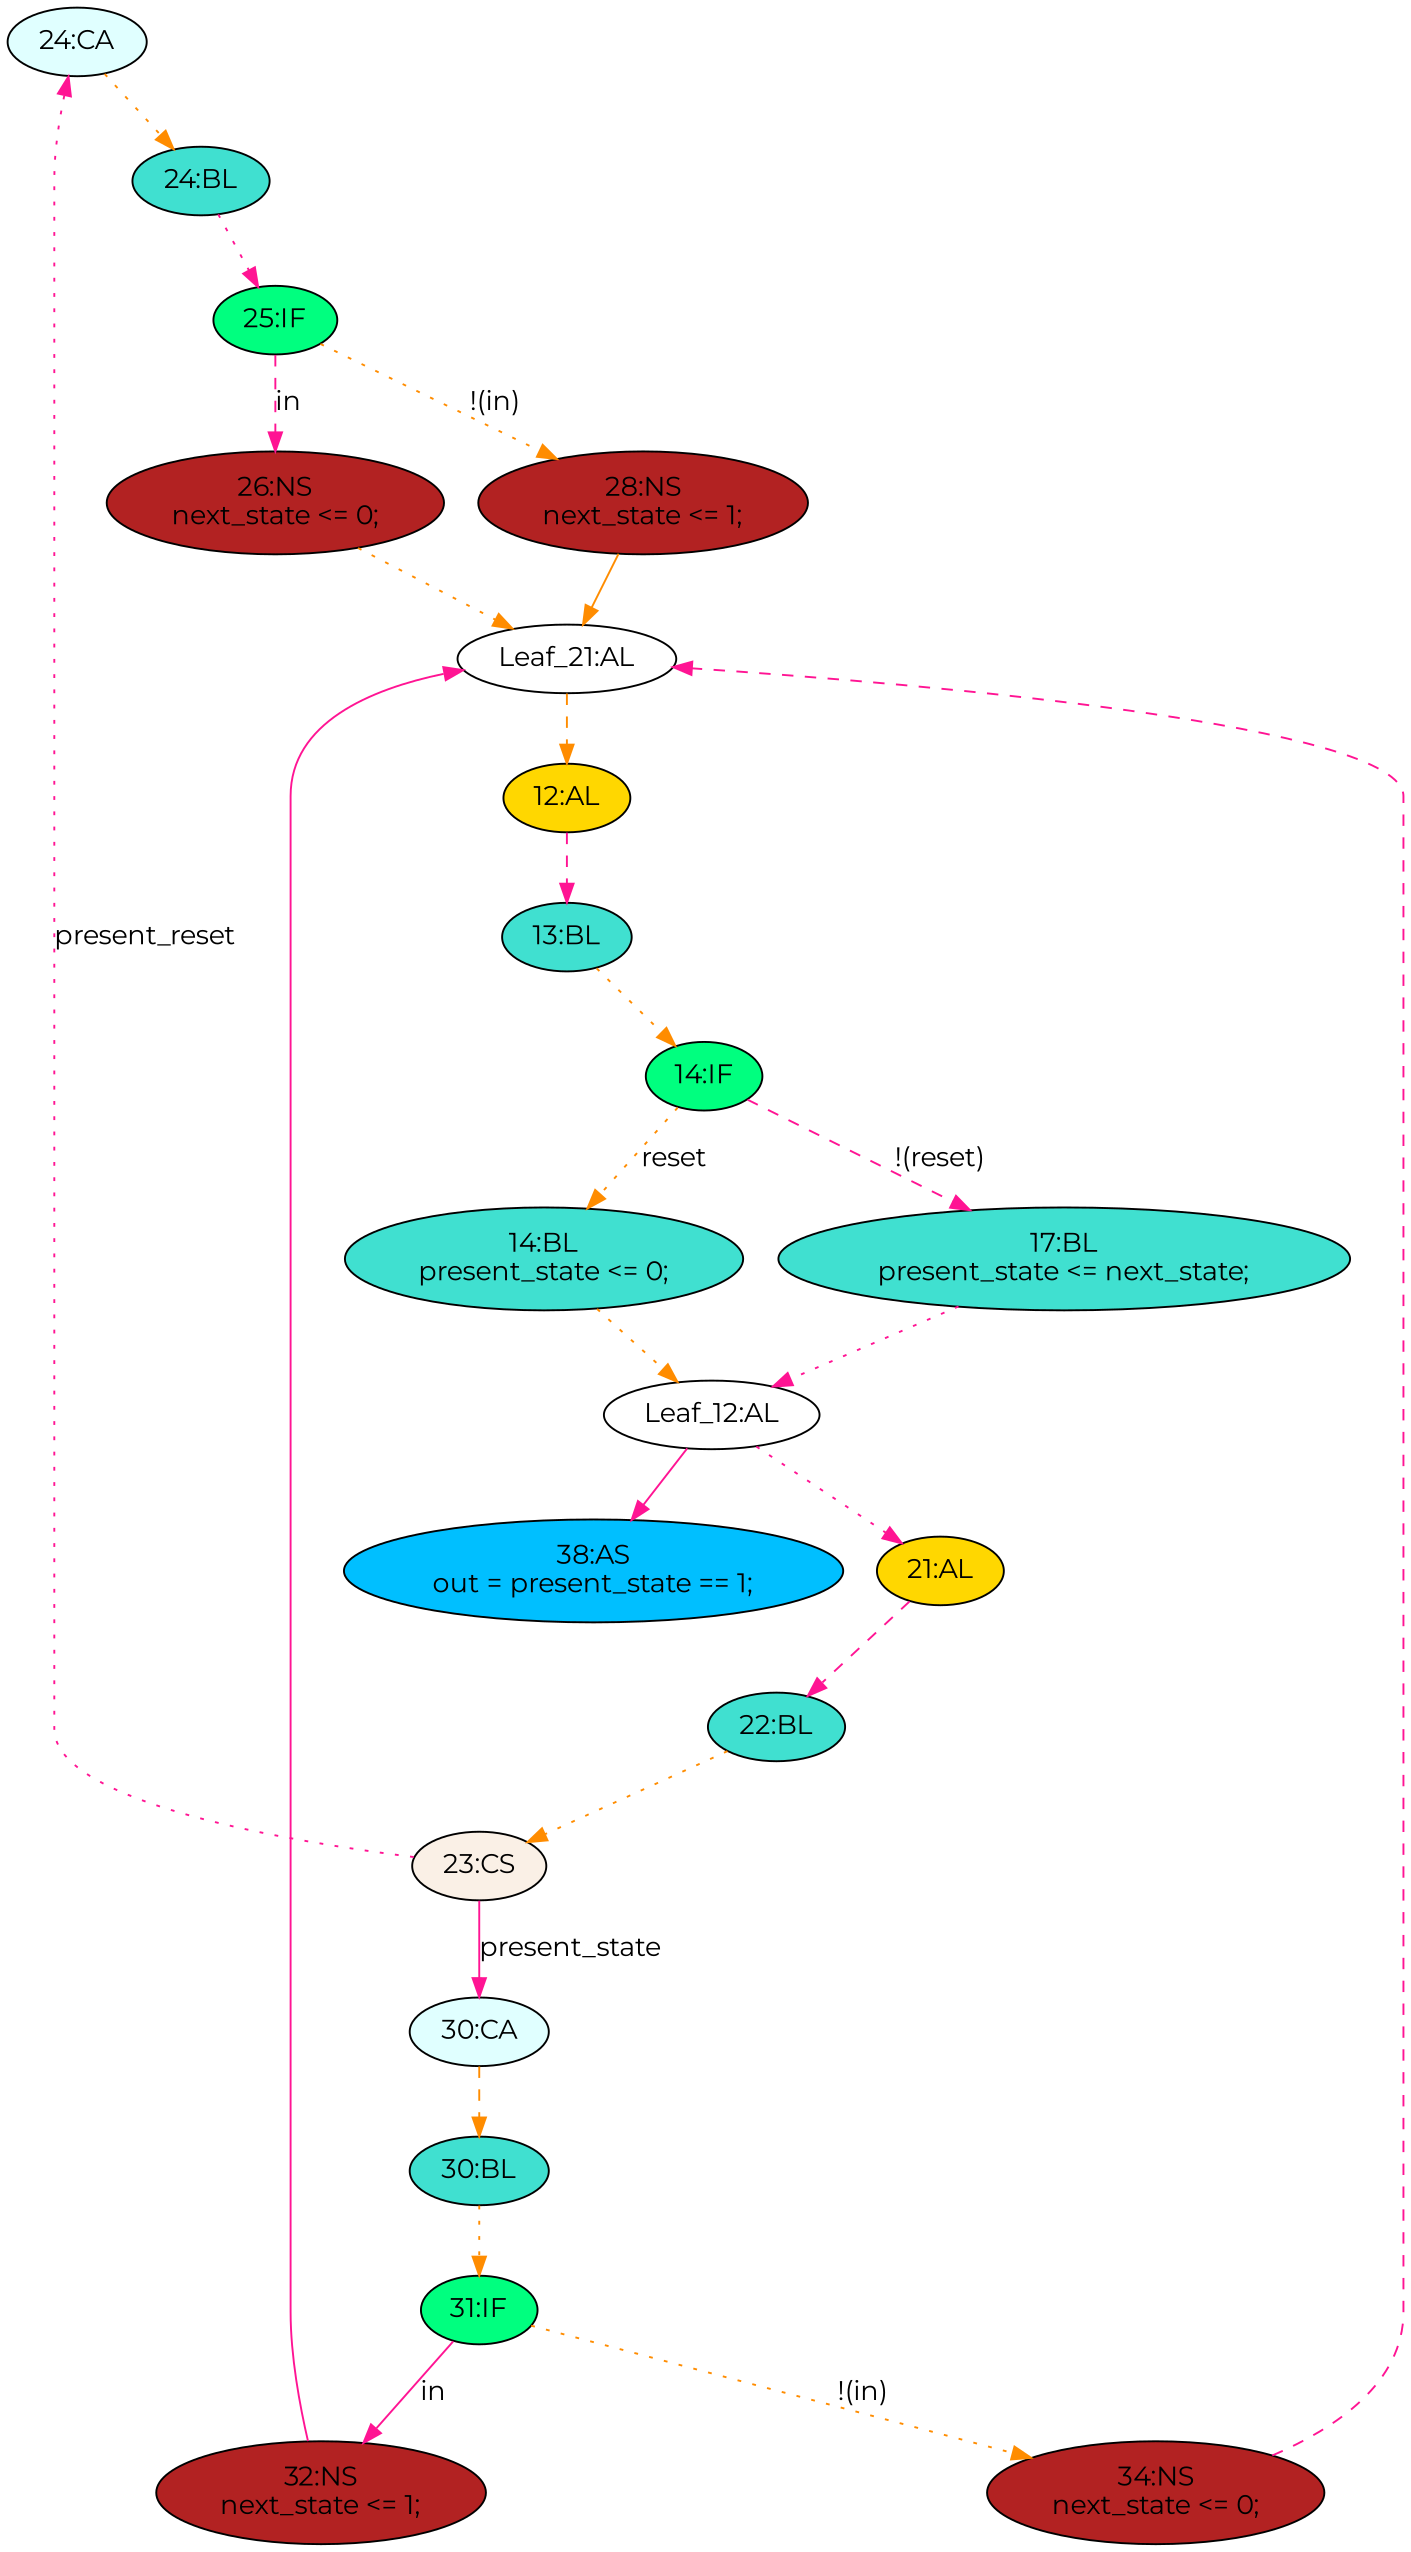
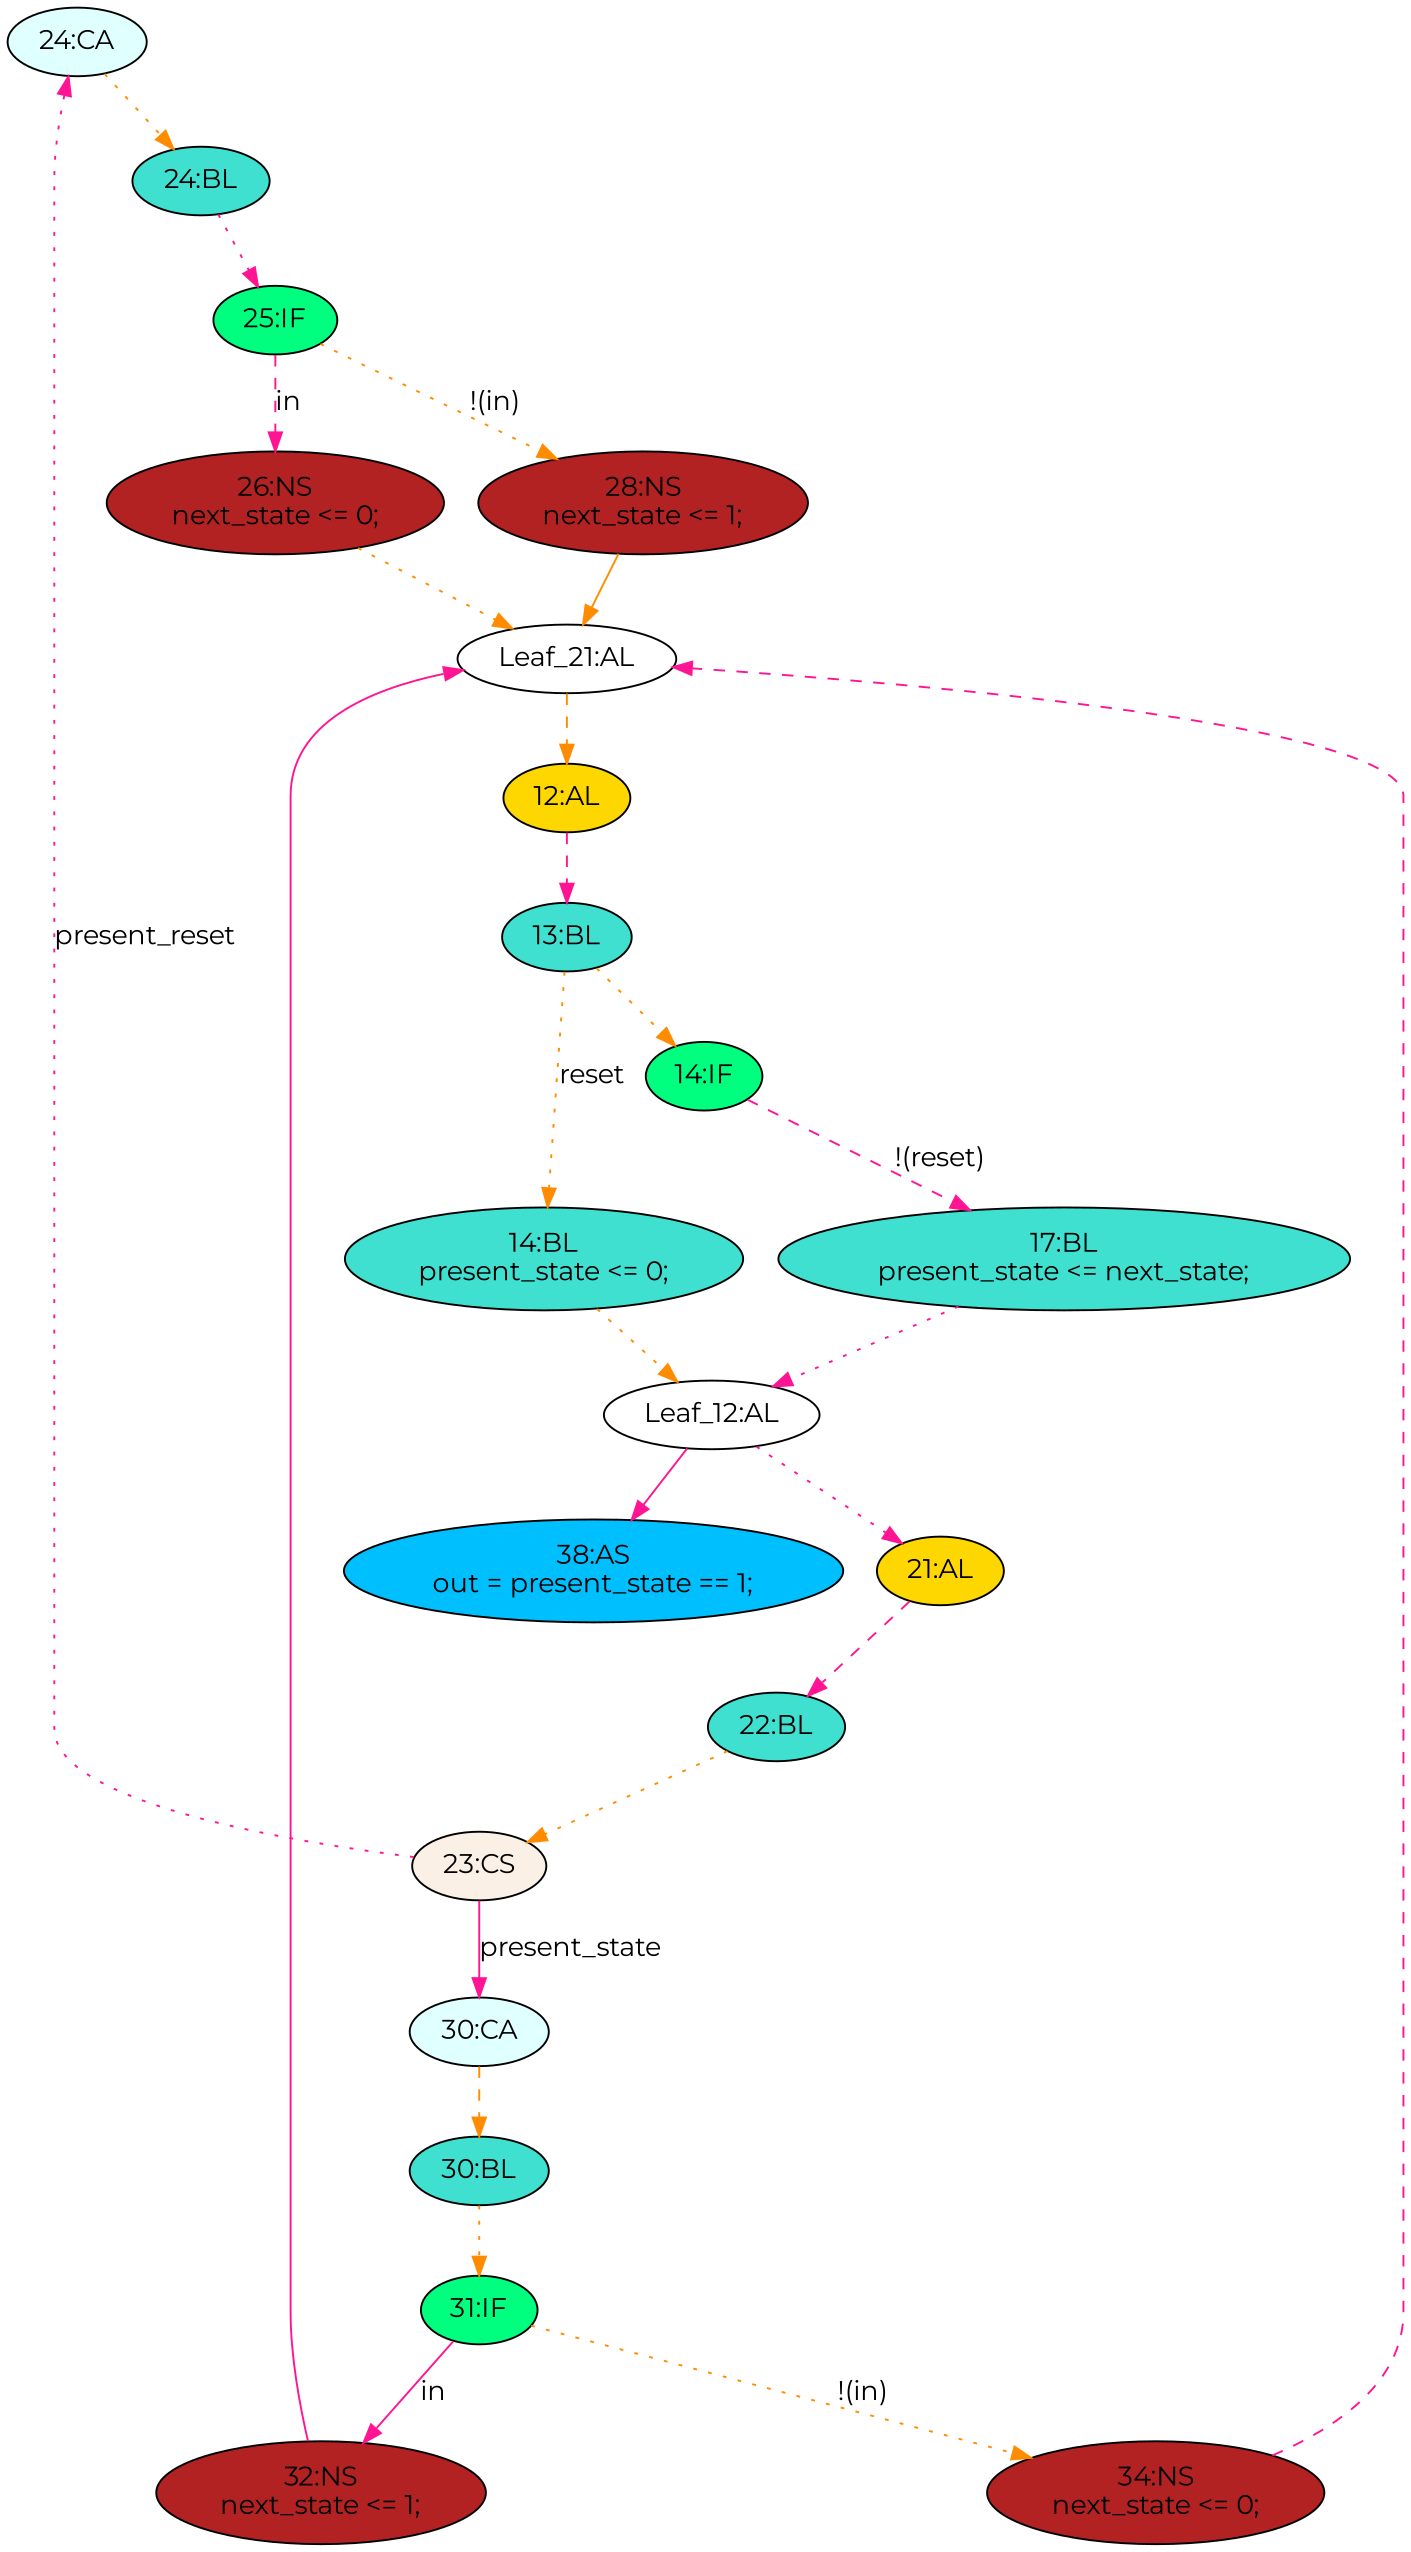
edge "14:IF" -> "14:BL present_state <= 0;": now "13:BL" -> "14:BL present_state <= 0;"
